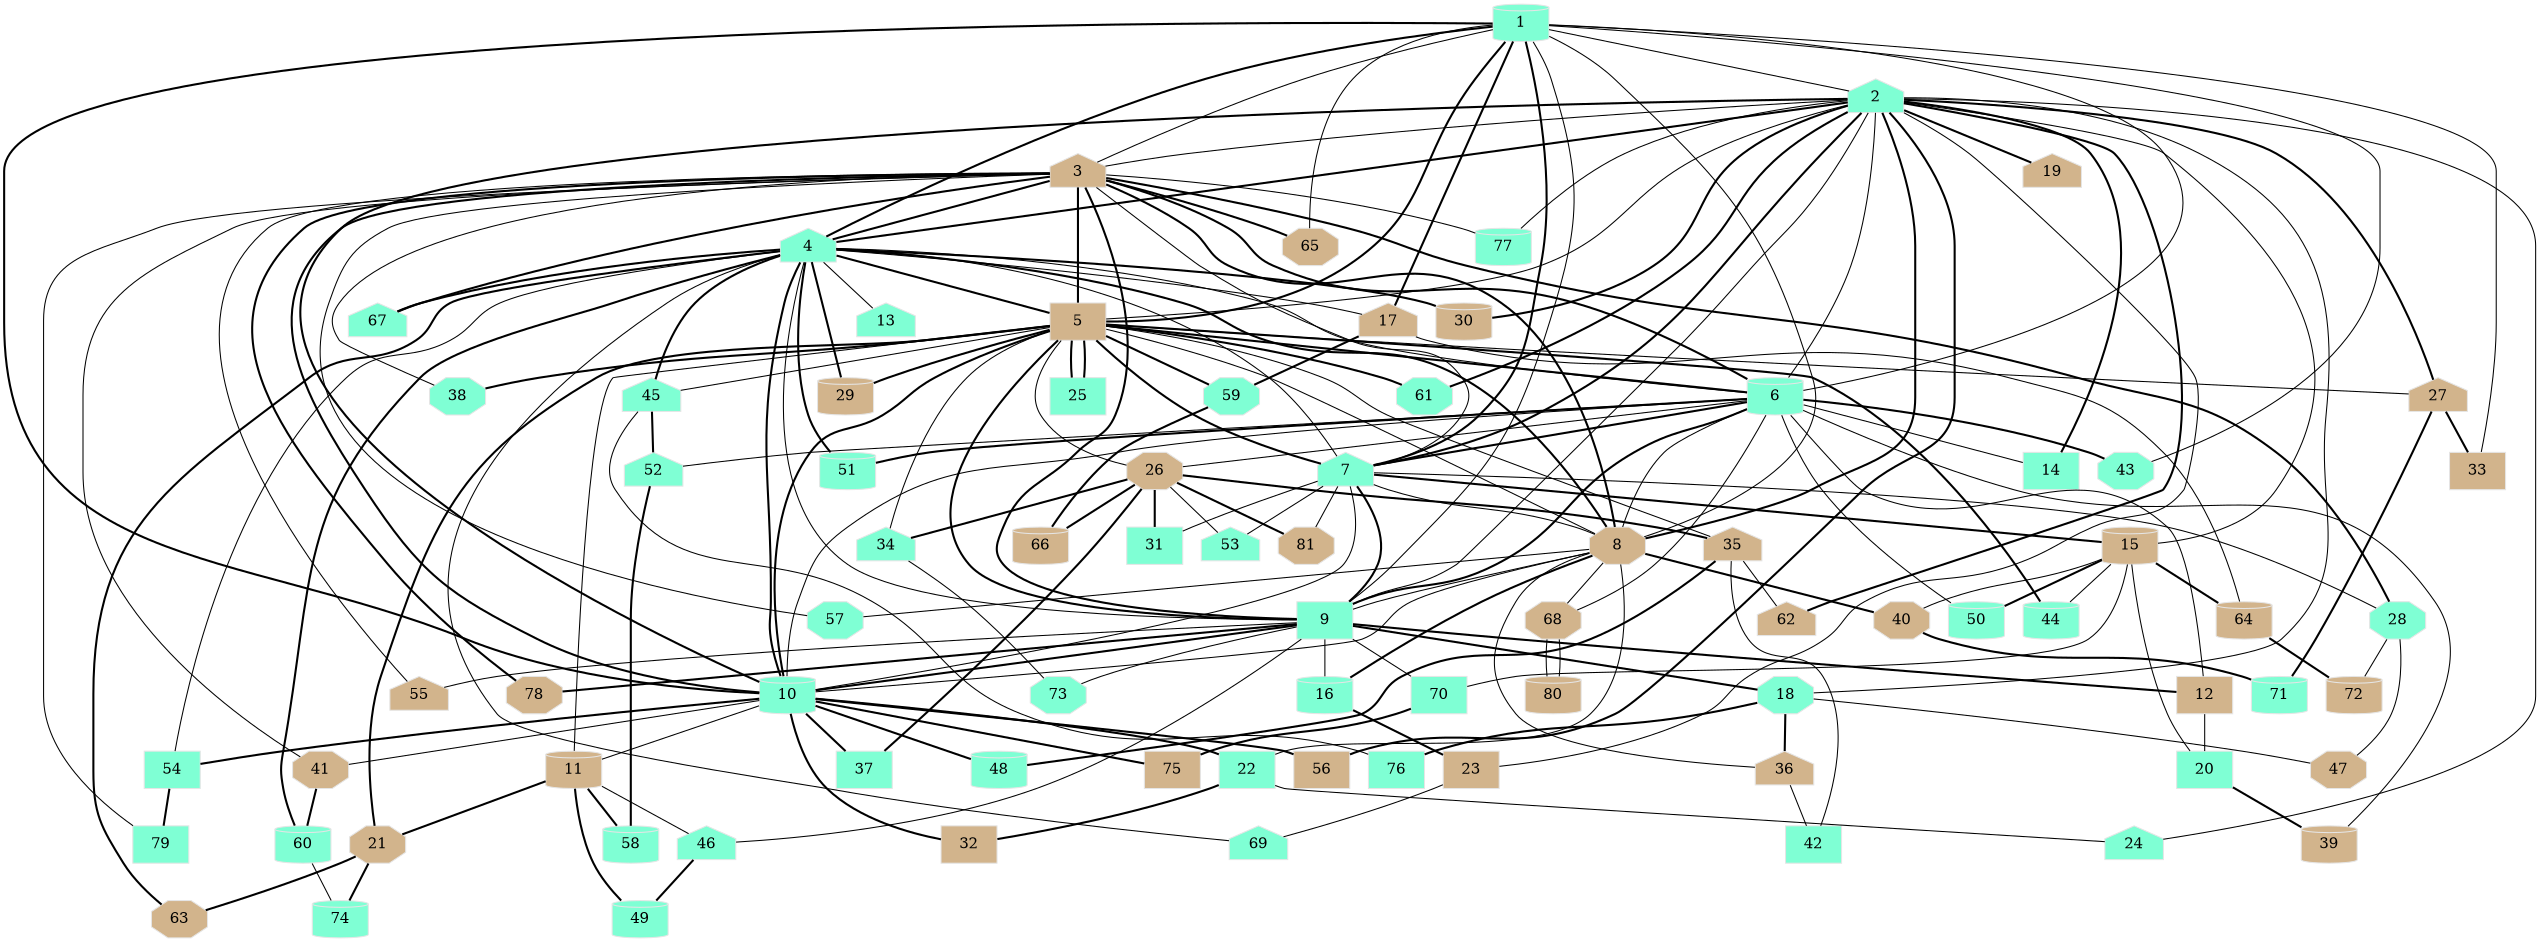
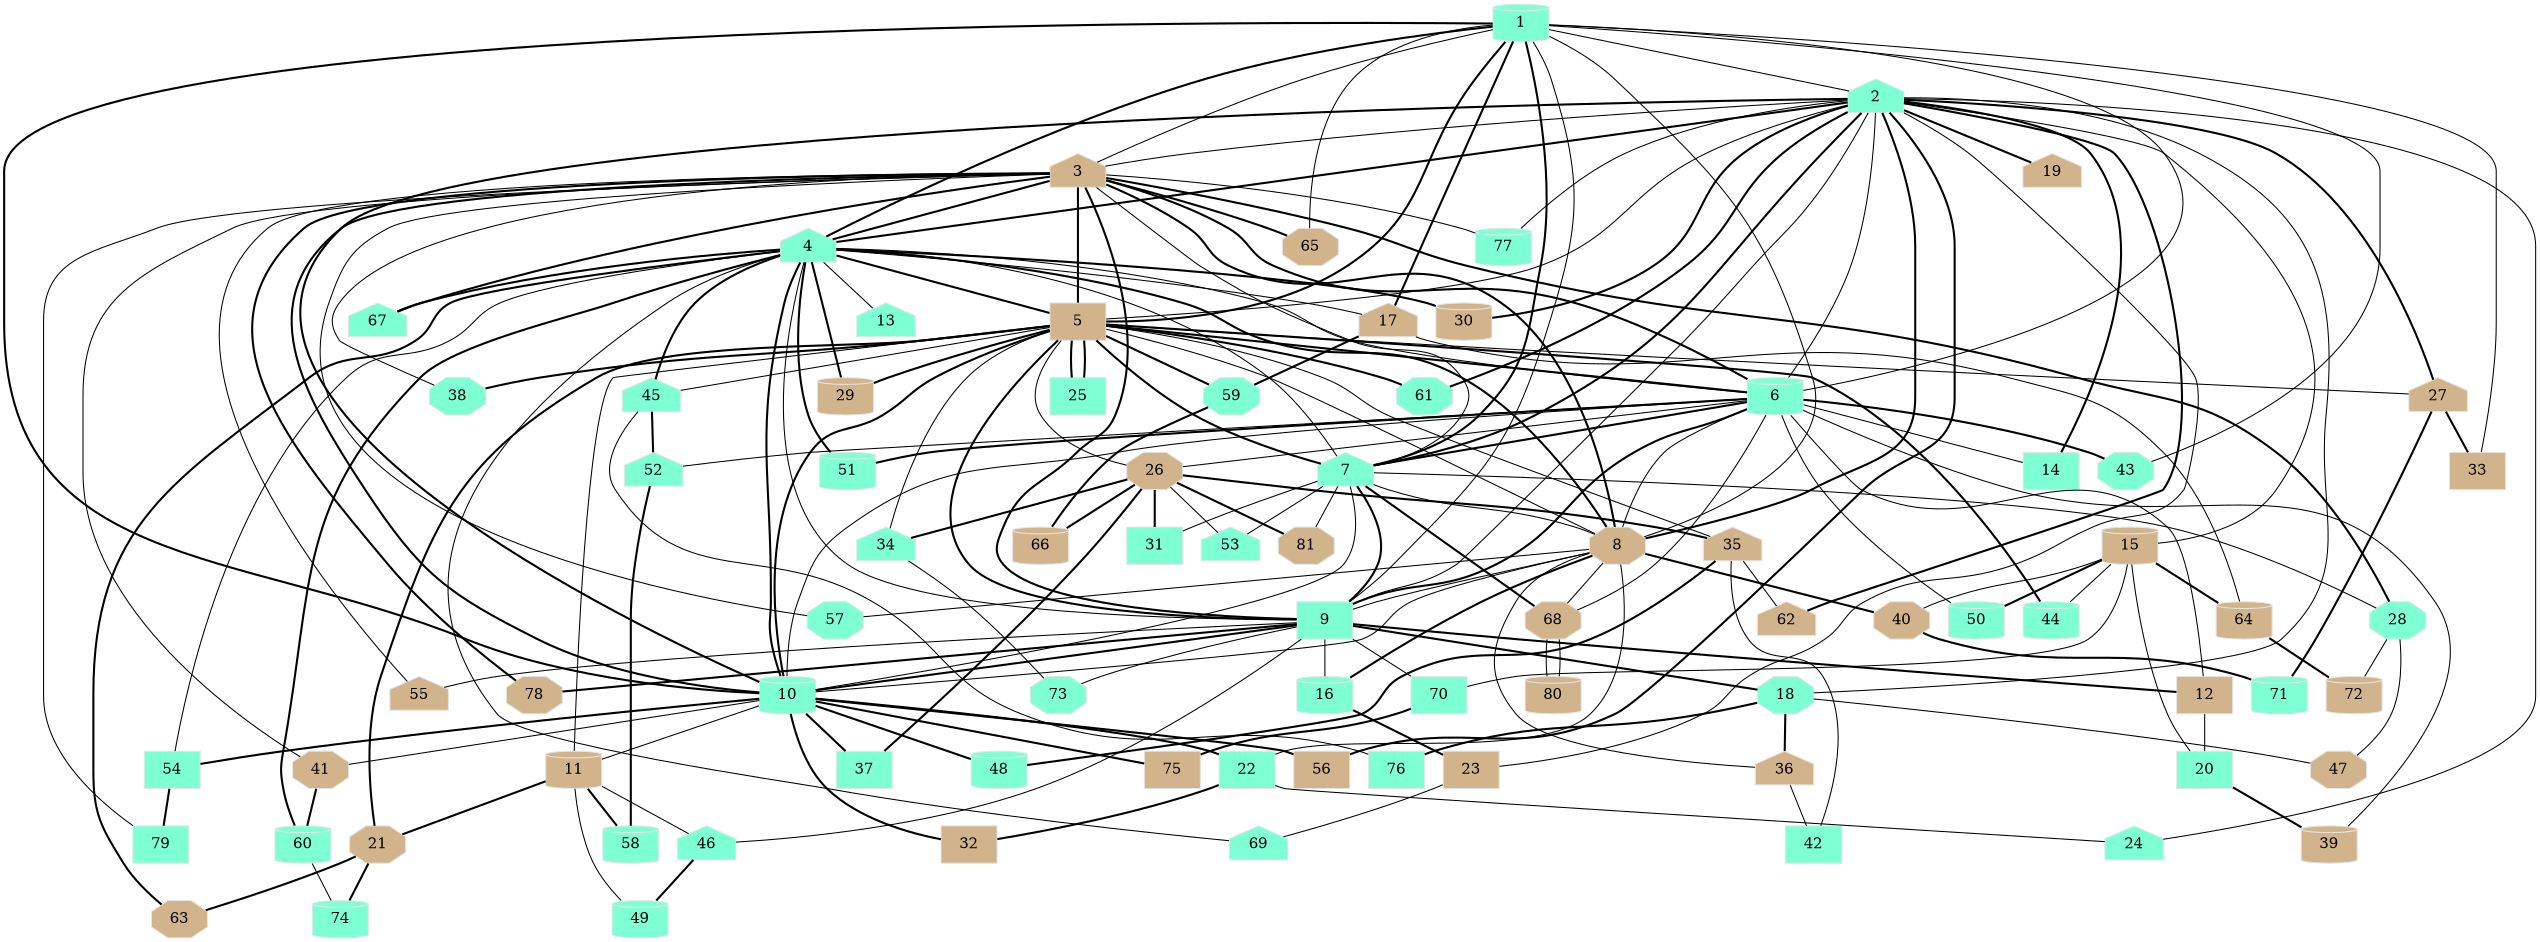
edge "7" -- "15": now "7" -- "68"
edge "11" -- "49": style bold -> solid
